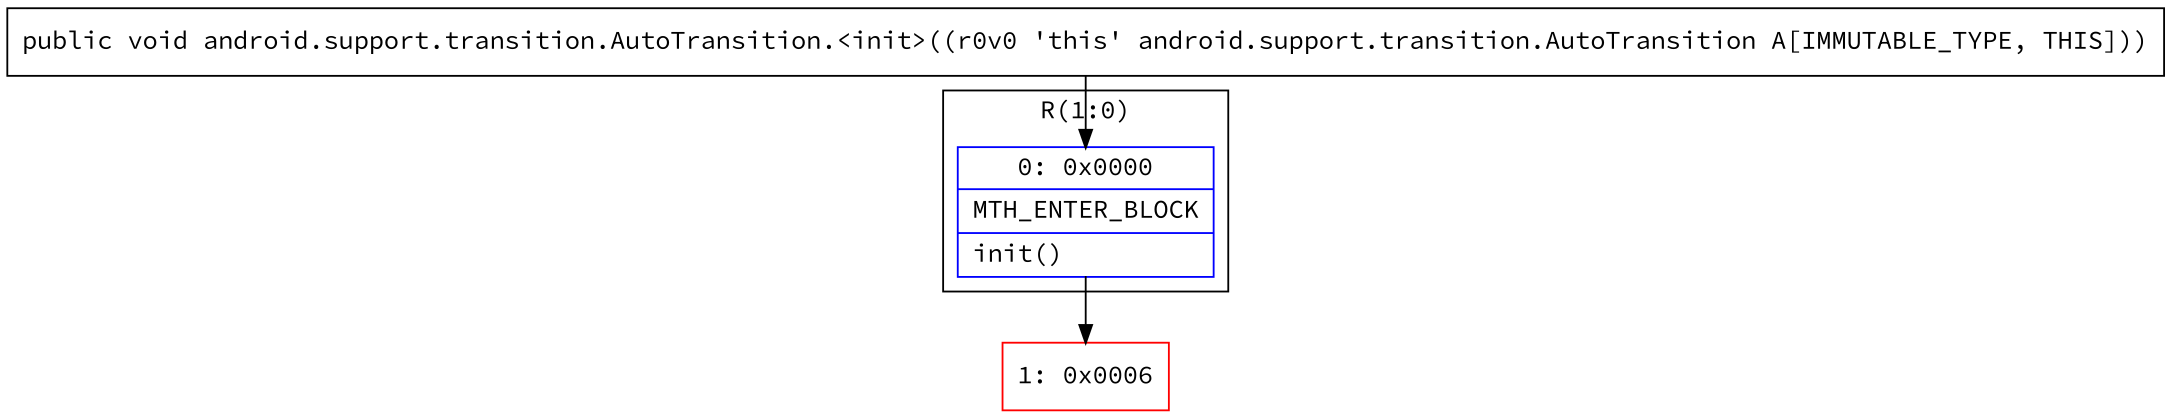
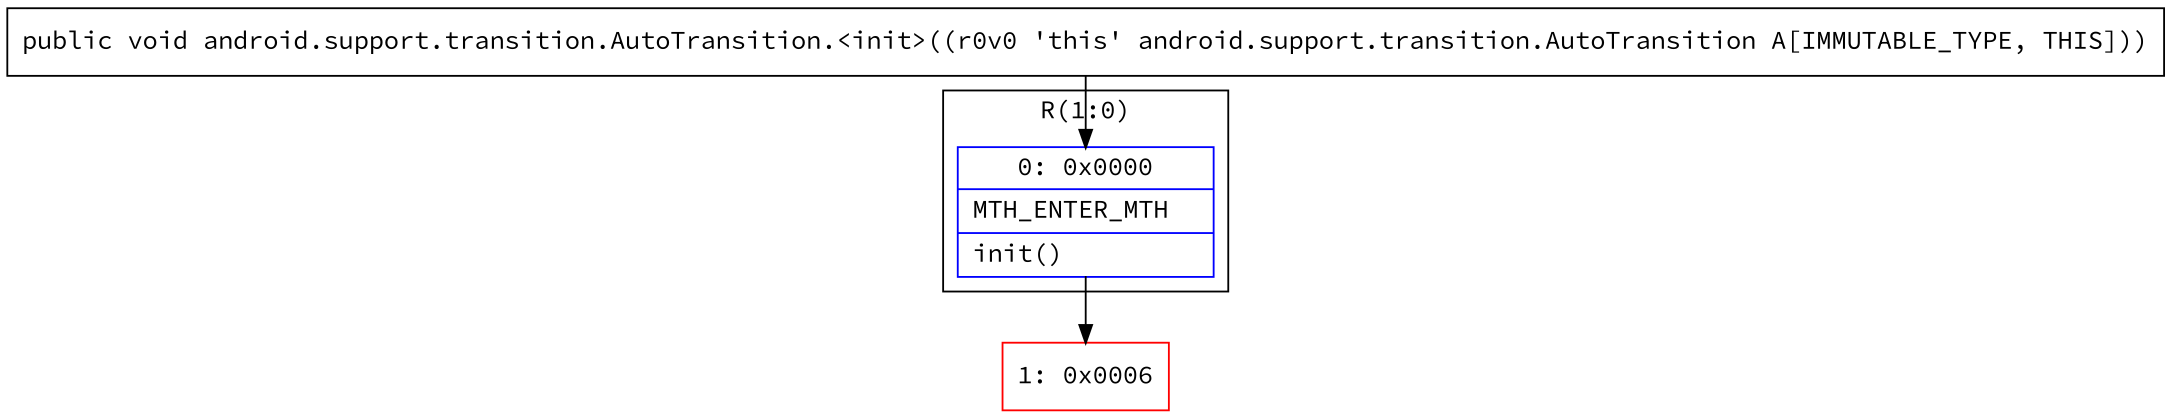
node "0: 0x0000": text "MTH_ENTER_BLOCK" -> "MTH_ENTER_MTH"
